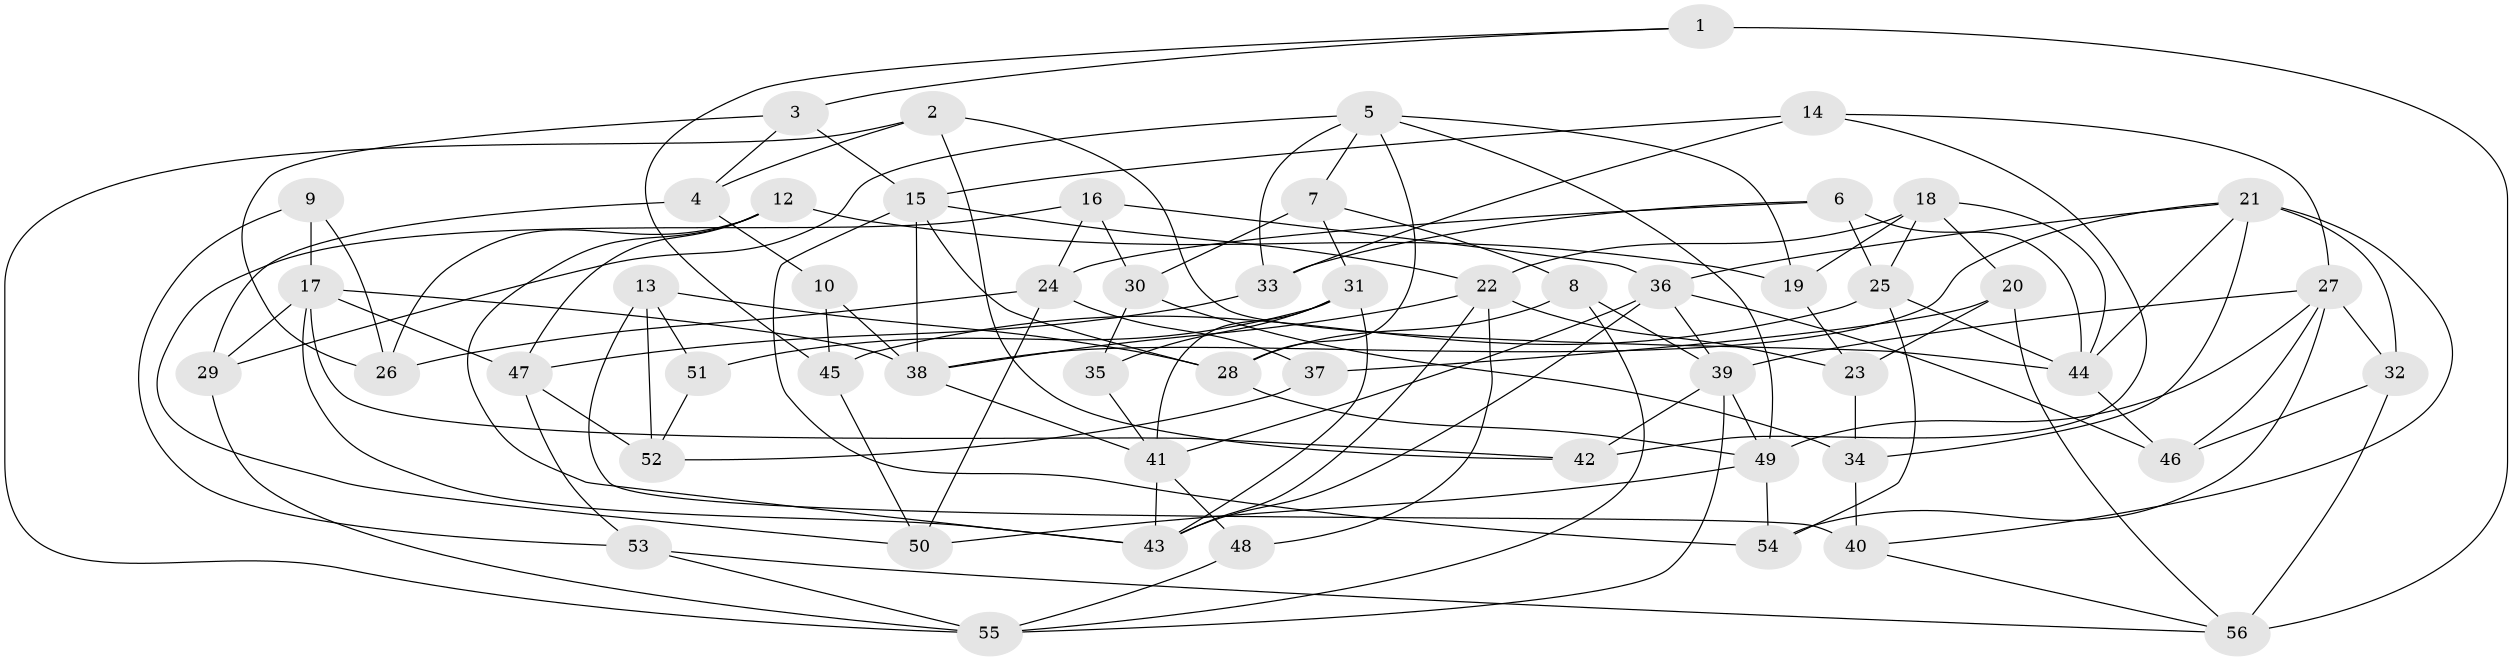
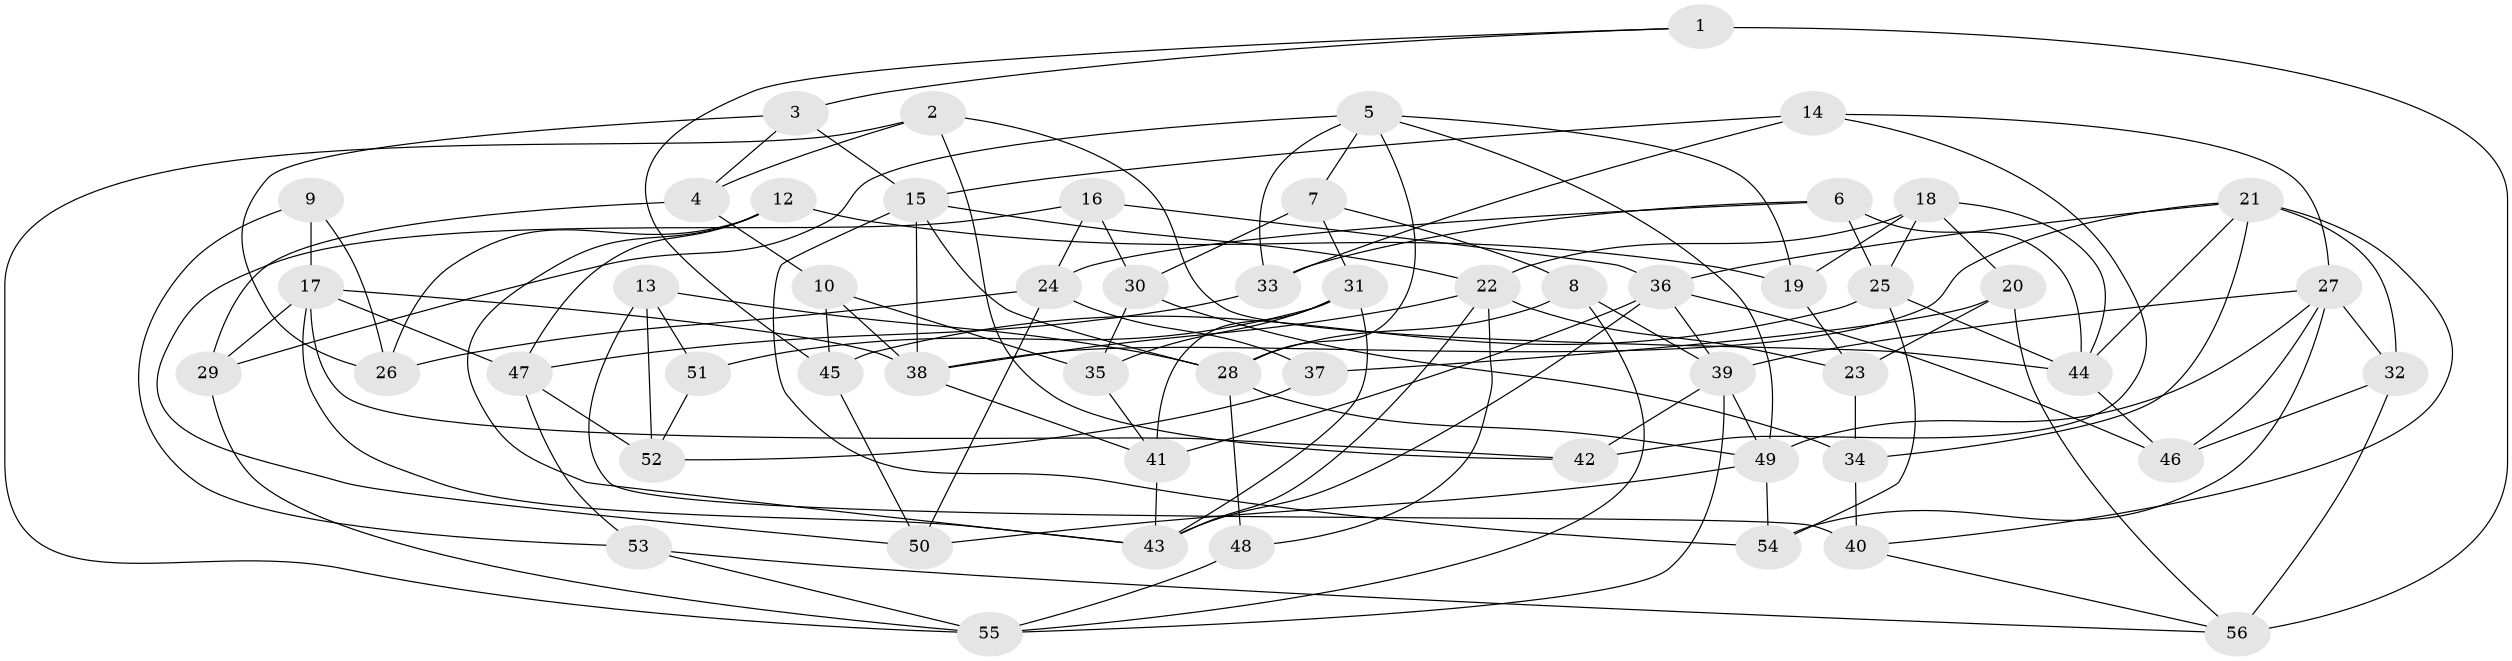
edge "10" -- "35": added
edge "41" -- "48": now "28" -- "48"
